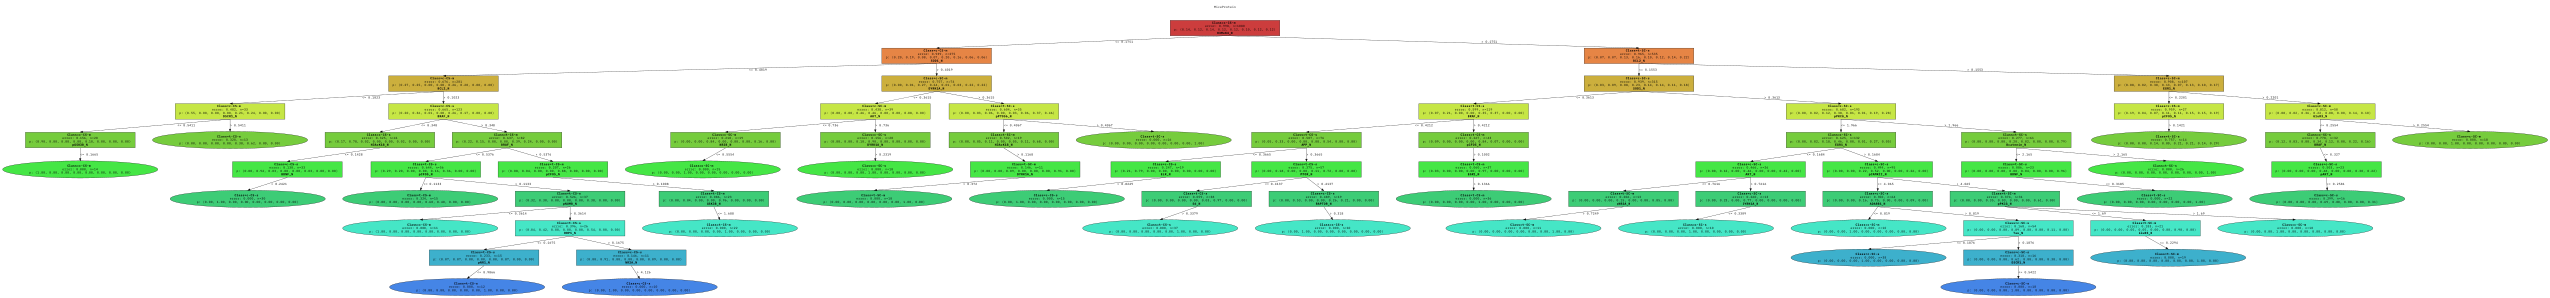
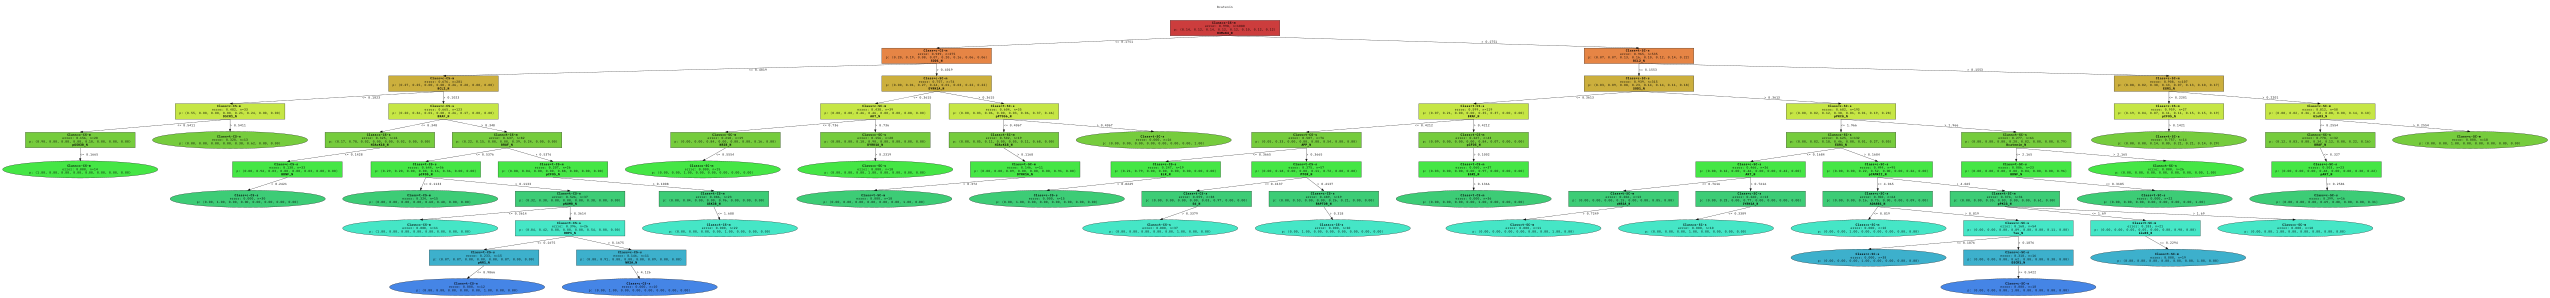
node "MiceProtein": label "MiceProtein" -> "Bcatenin"
